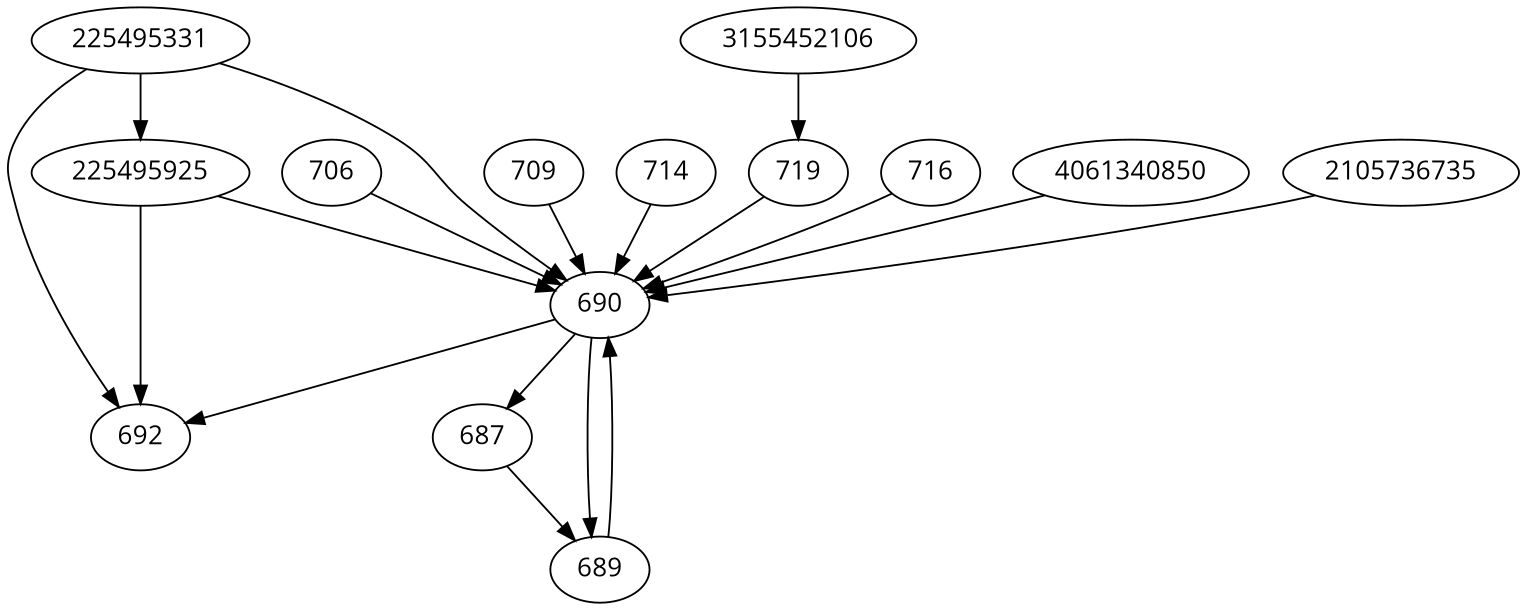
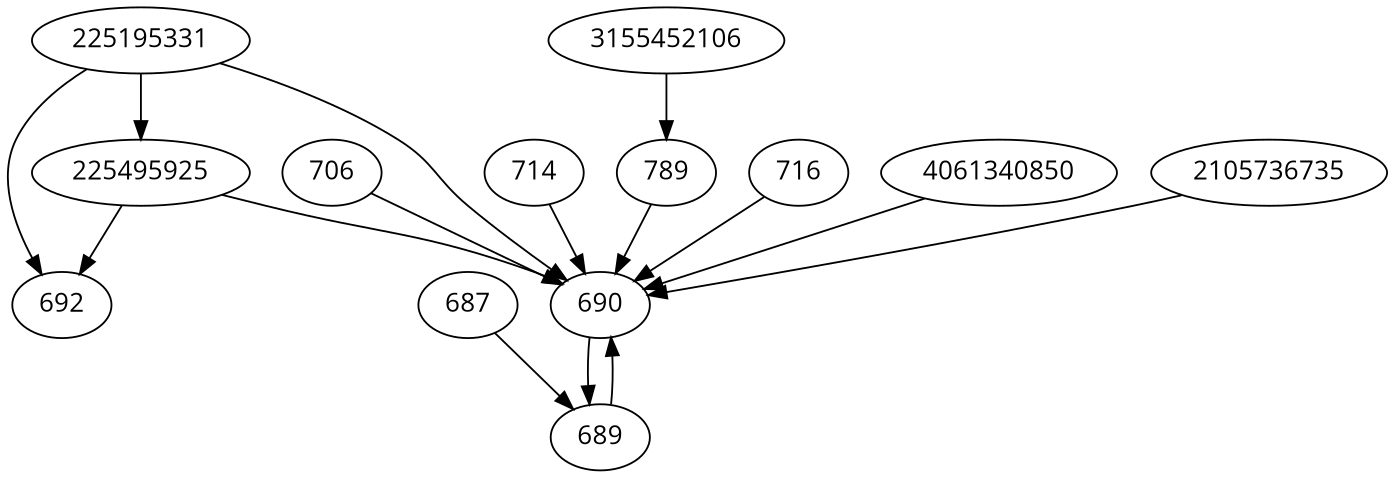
node "225495331": label "225495331" -> "225195331"
node "709": removed
node "719": label "719" -> "789"
edge "690" -> "687": removed
edge "690" -> "692": removed
